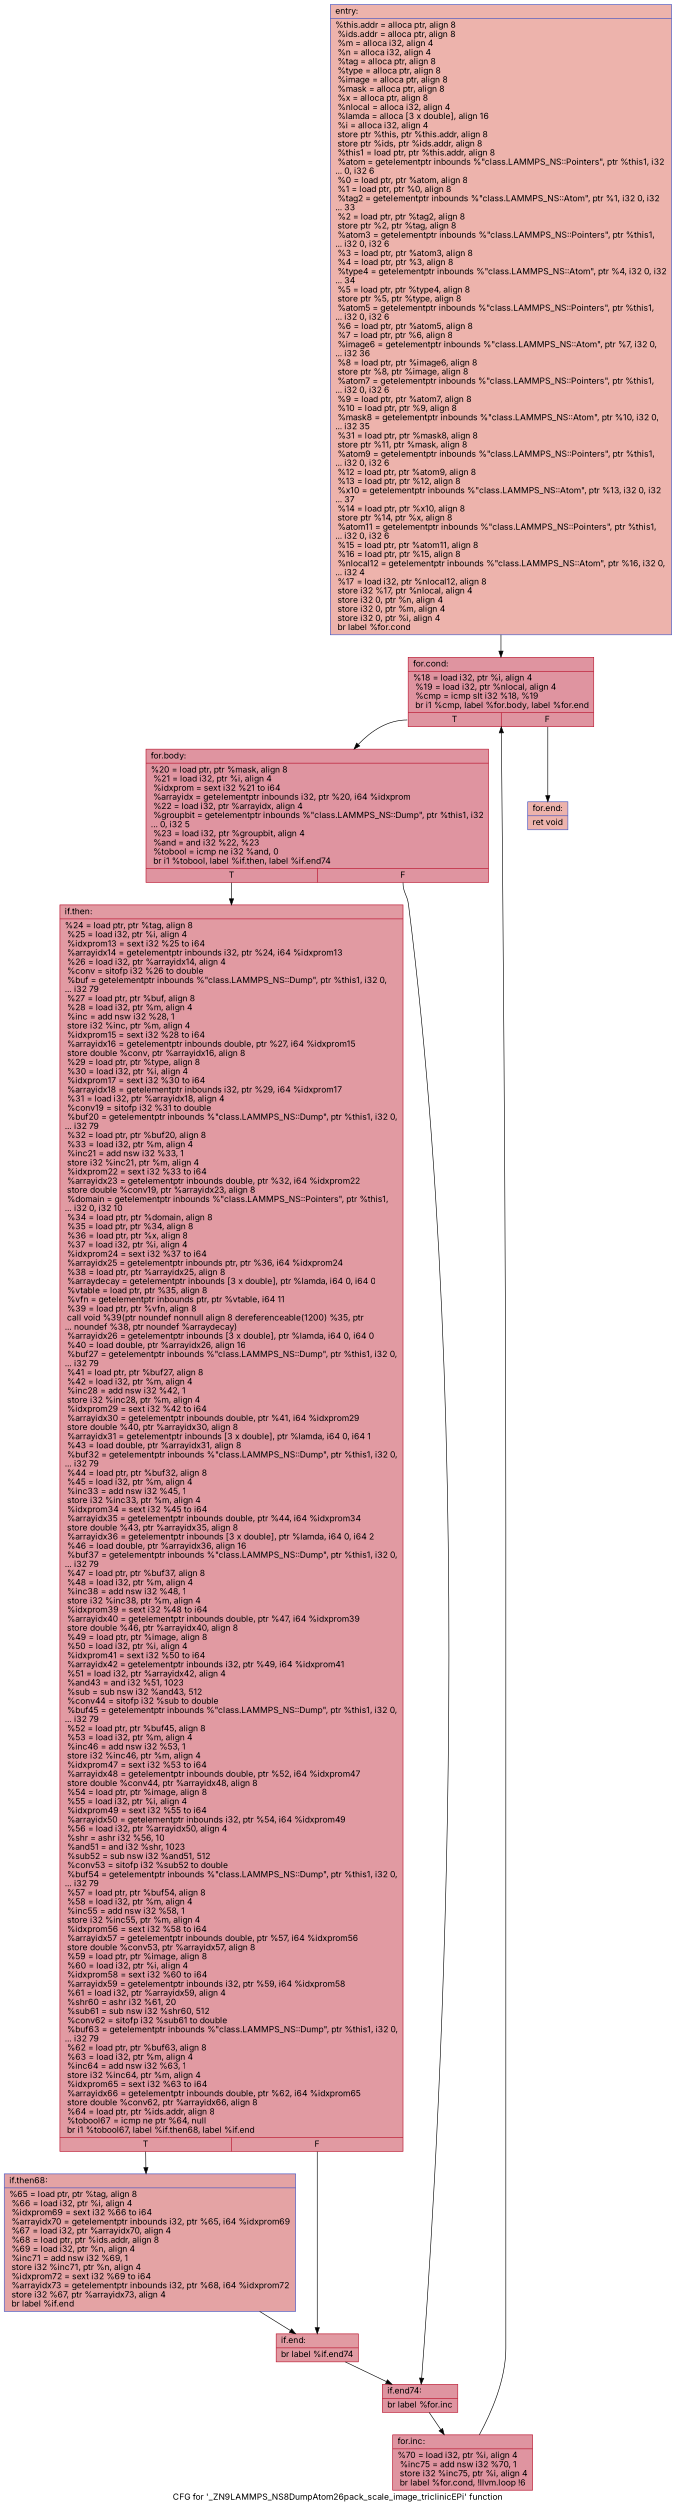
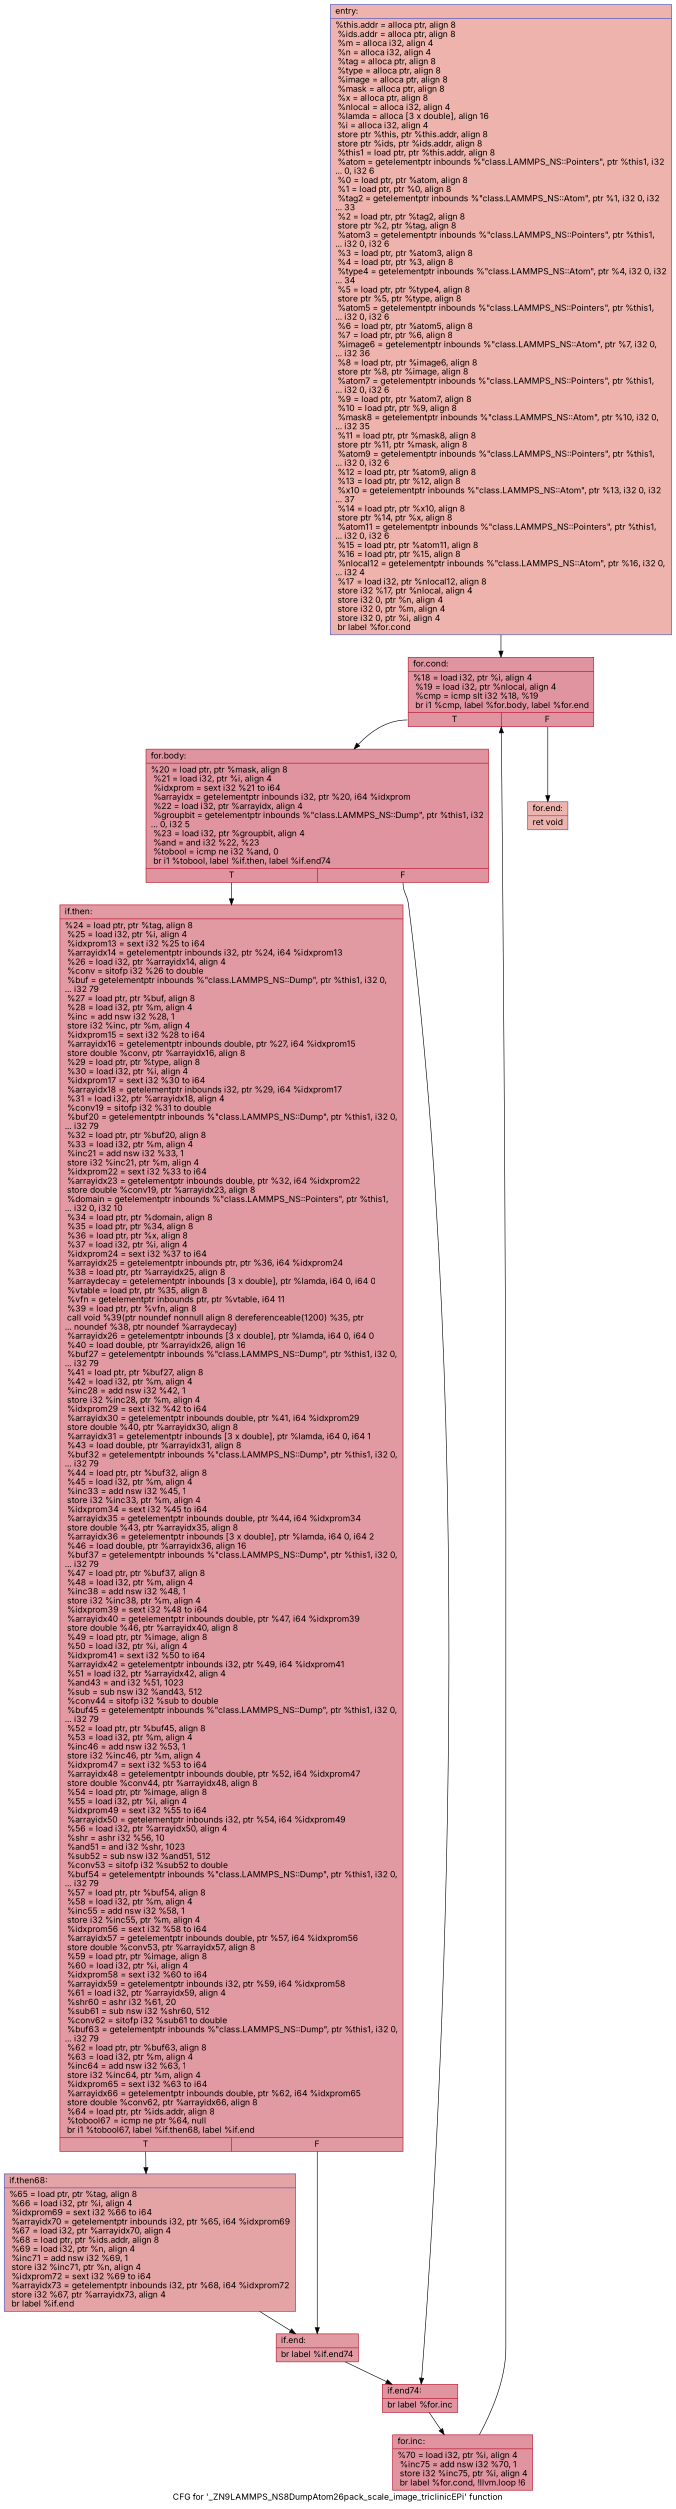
node "entry:": text "%31 = load ptr, ptr %mask8, align 8" -> "%11 = load ptr, ptr %mask8, align 8"
